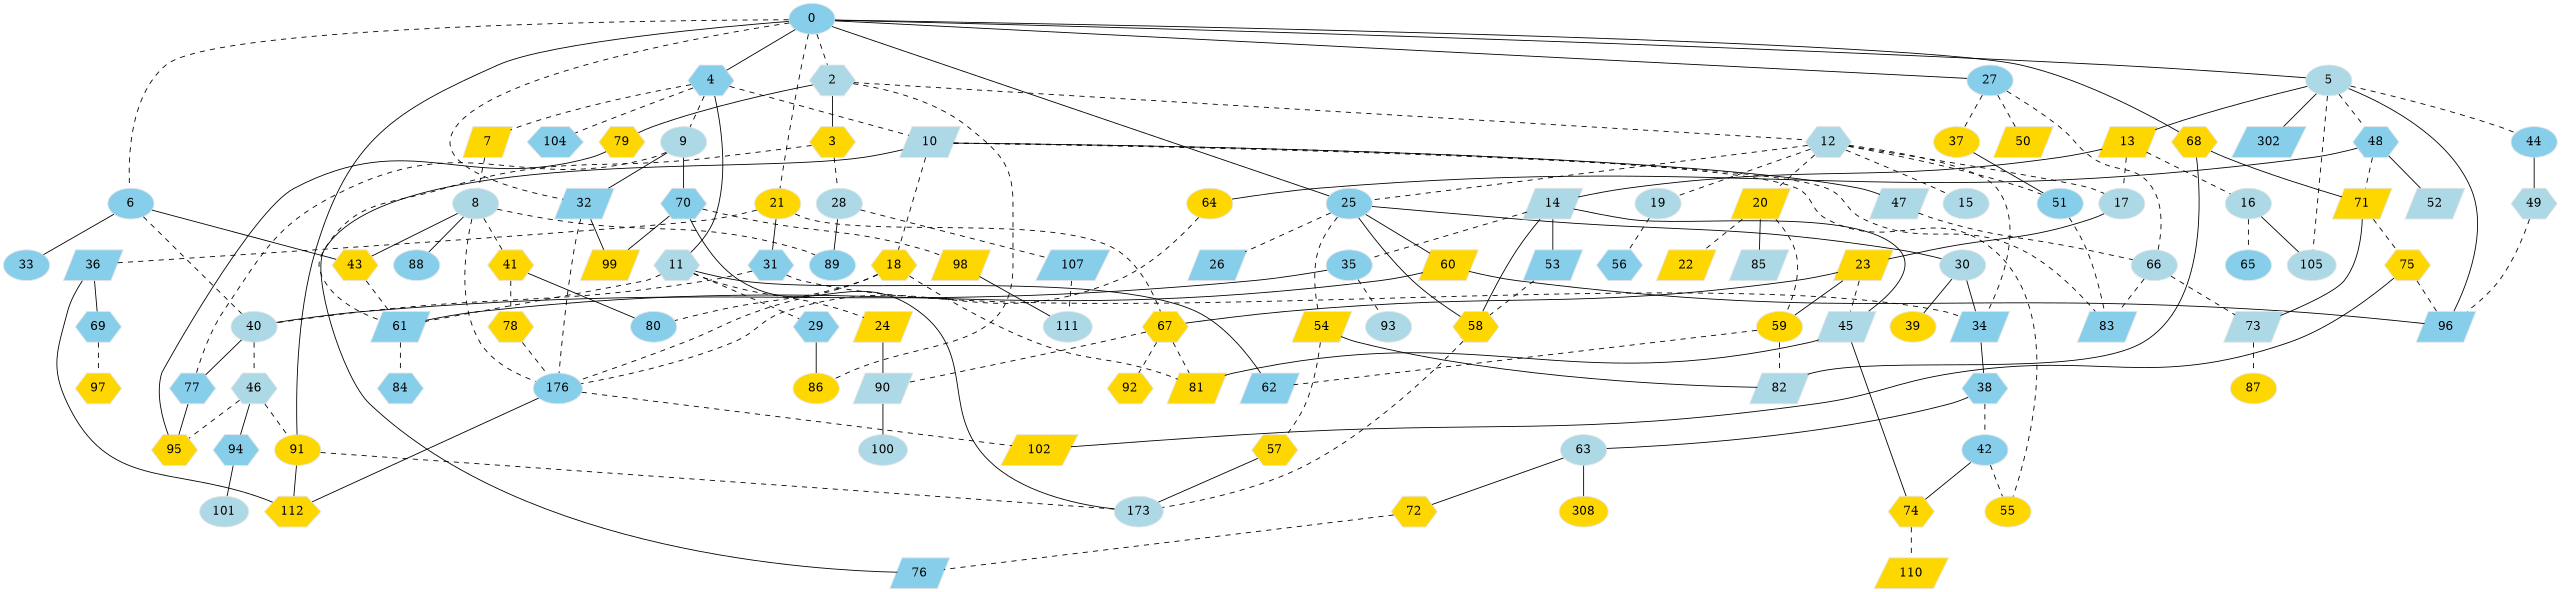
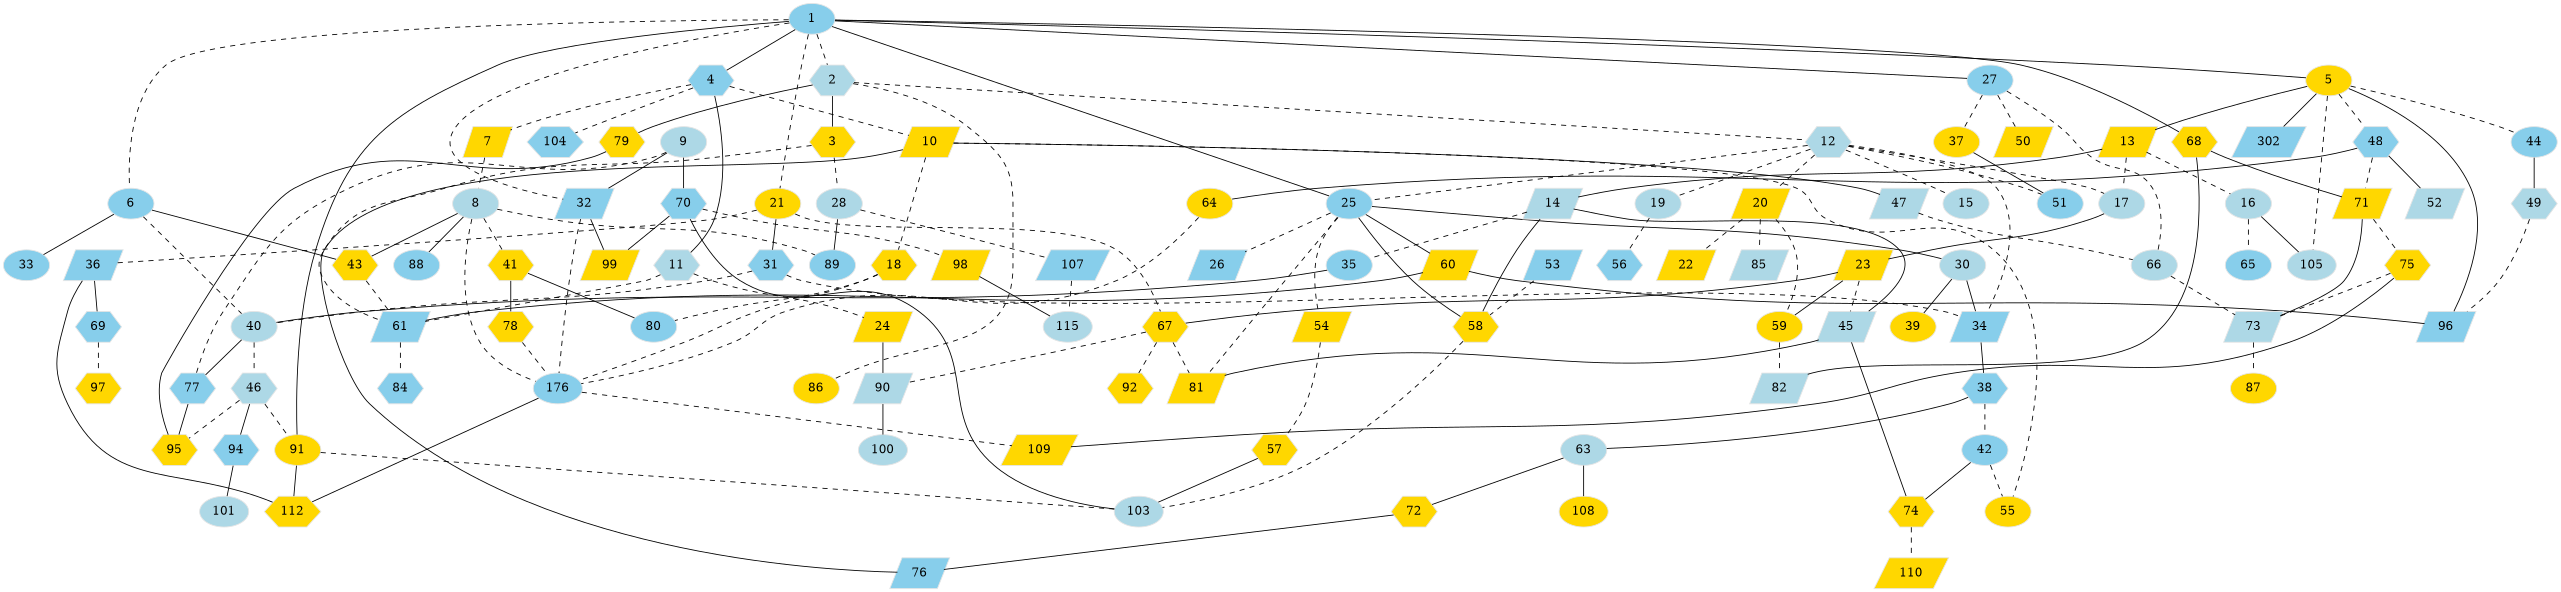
node "0": label "0" -> "1"
node "5": fillcolor lightblue -> gold
edge "4" -- "9": removed
node "10": fillcolor lightblue -> gold
edge "14" -- "53": removed
edge "20" -- "85": style solid -> dashed
edge "41" -- "78": style dashed -> solid
edge "75" -- "96": now "75" -- "73"
node "29": removed
node "111": label "111" -> "115"
node "93": removed
node "83": removed
edge "18" -- "81": now "25" -- "81"
edge "54" -- "82": removed
node "62": removed
node "102": label "102" -> "109"
node "173": label "173" -> "103"
node "308": label "308" -> "108"
edge "72" -- "76": style dashed -> solid
